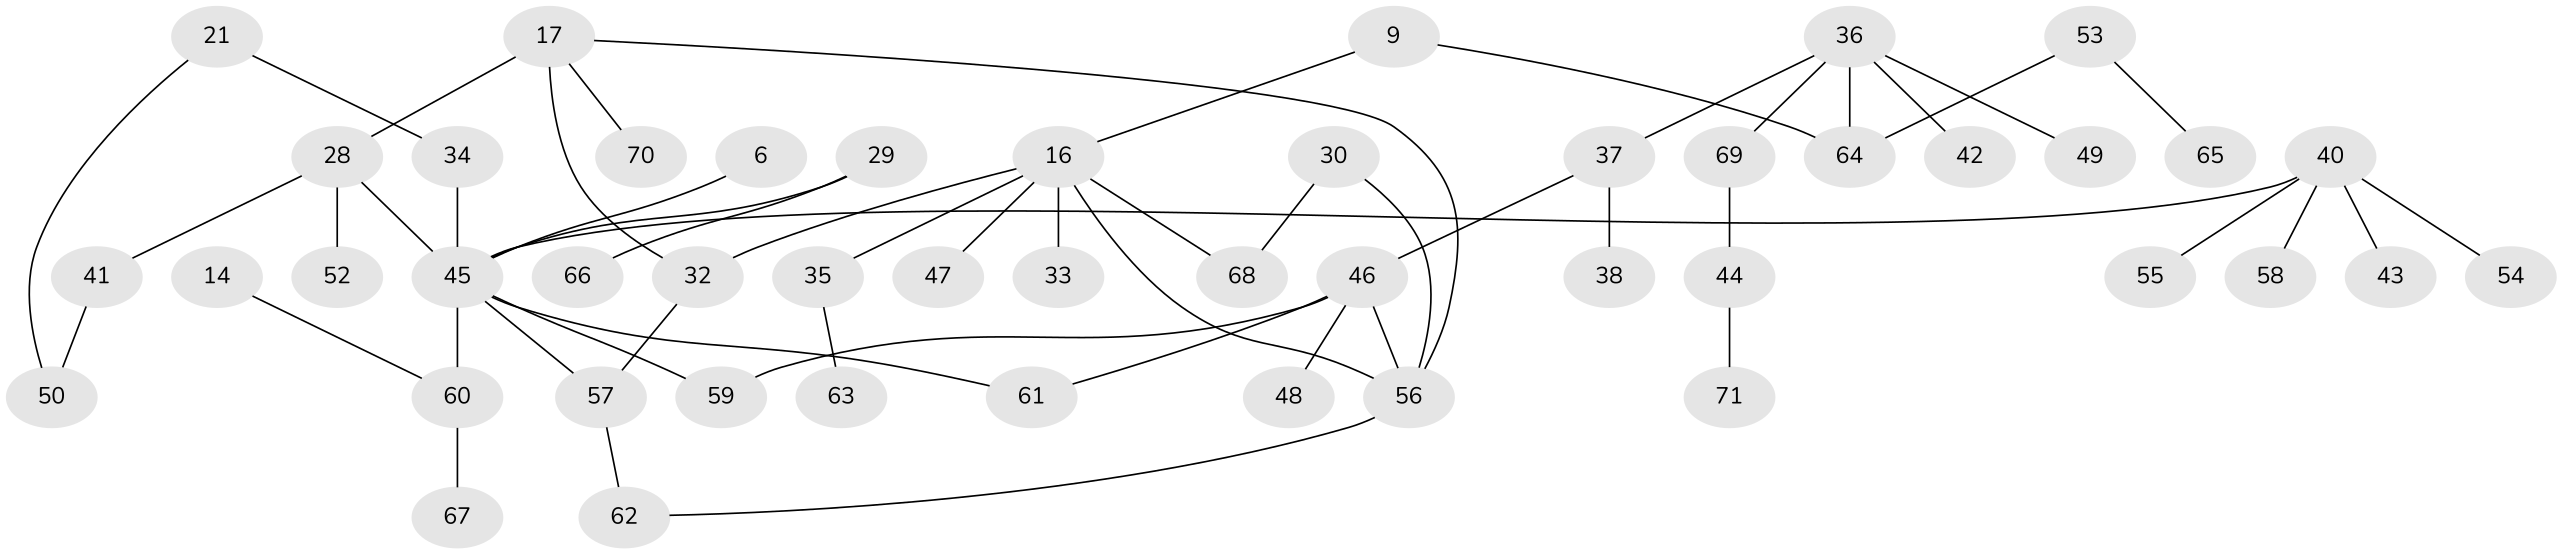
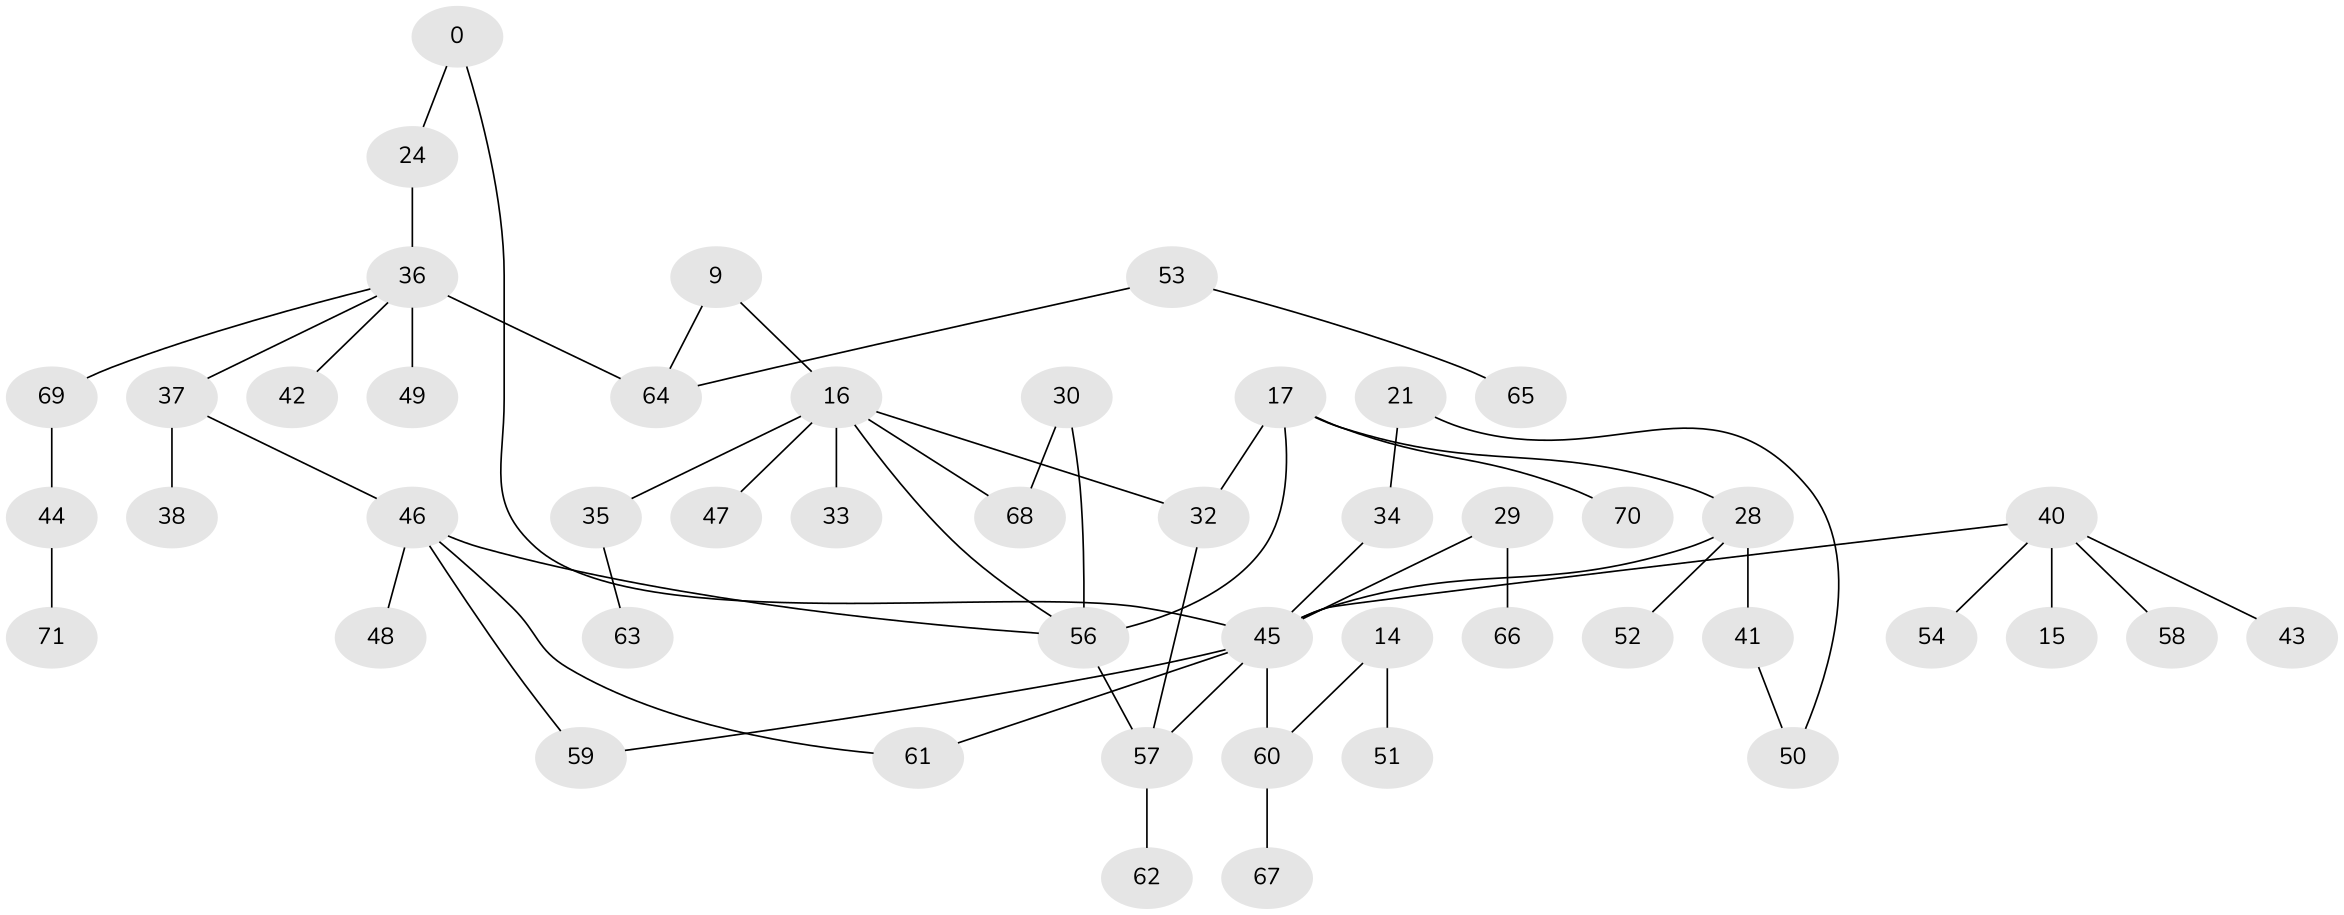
node "24": added
node "6": label "6" -> "0"
node "55": label "55" -> "15"
edge "56" -- "62": now "56" -- "57"
node "51": added
